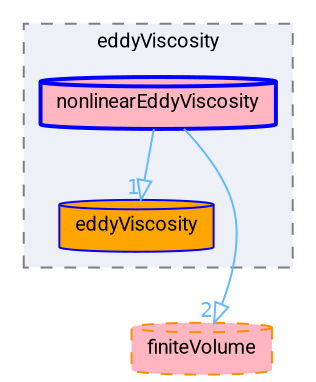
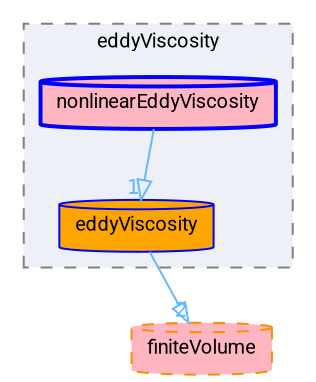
edge "nonlinearEddyViscosity" -> "finiteVolume": now "eddyViscosity" -> "finiteVolume"
